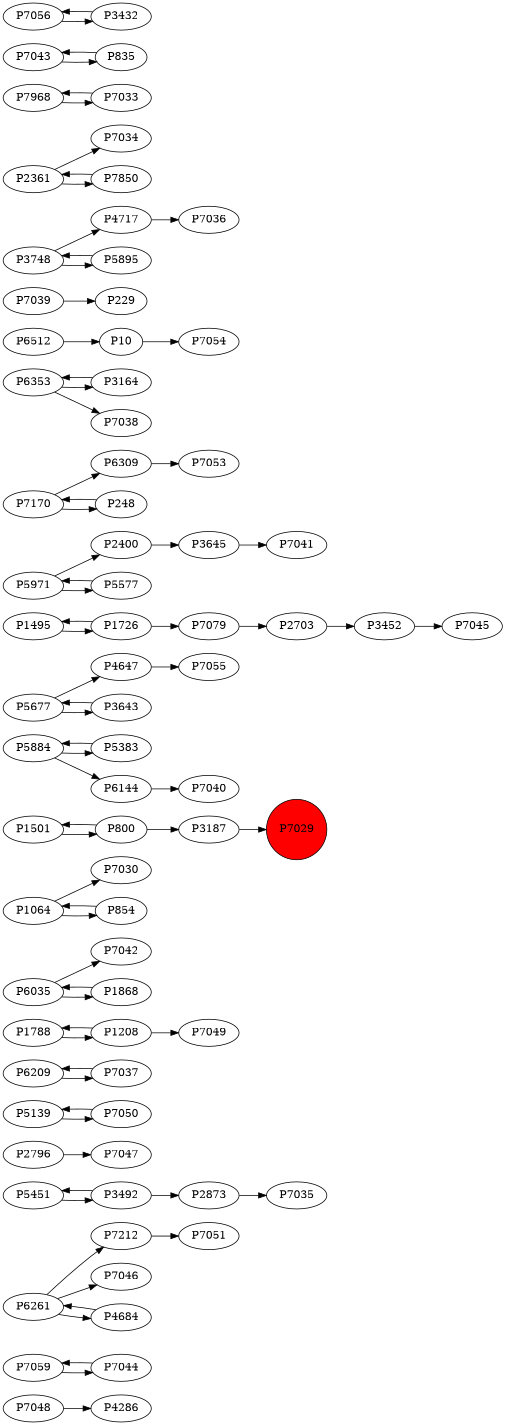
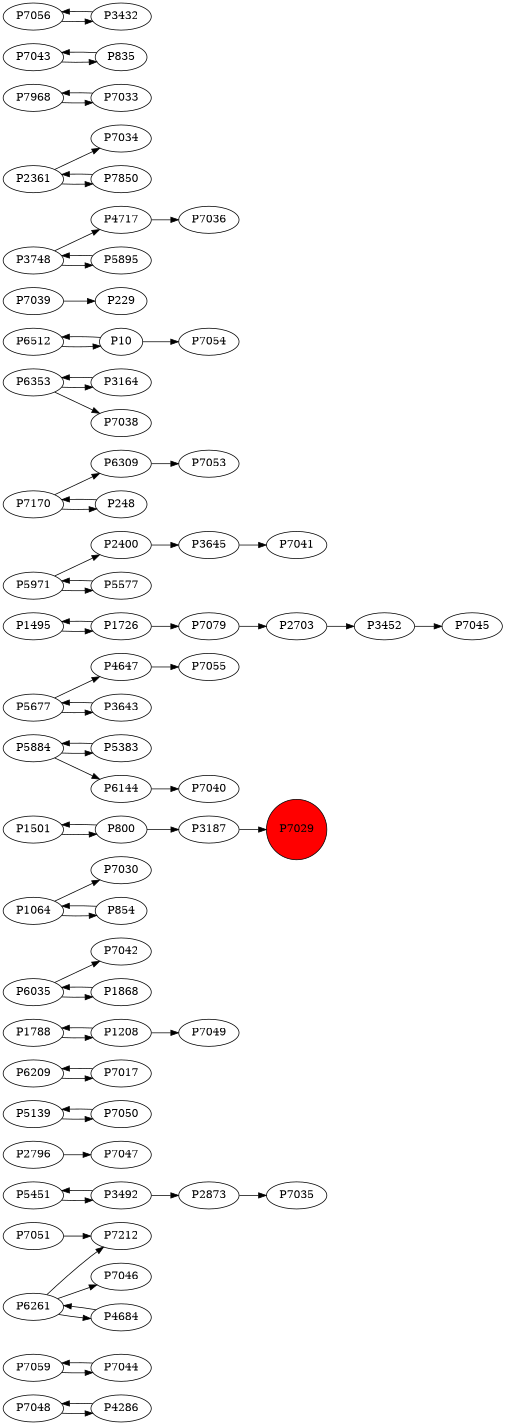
edge "P10" -> "P6512": added
node "P7037": label "P7037" -> "P7017"
edge "P7212" -> "P7051": reversed
edge "P4286" -> "P7048": added
